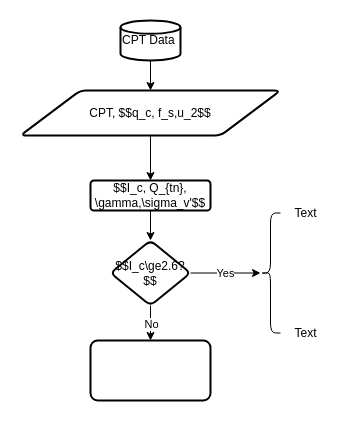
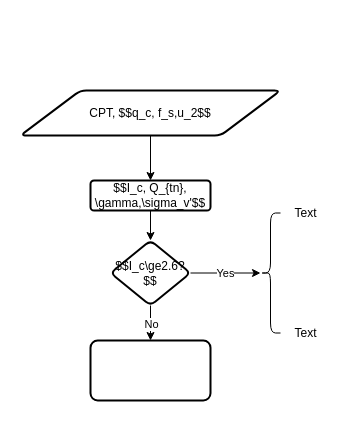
node "CPT Data": removed
edge "CPT Data" -> "CPT, $$q_c, f_s,u_2$$": removed
